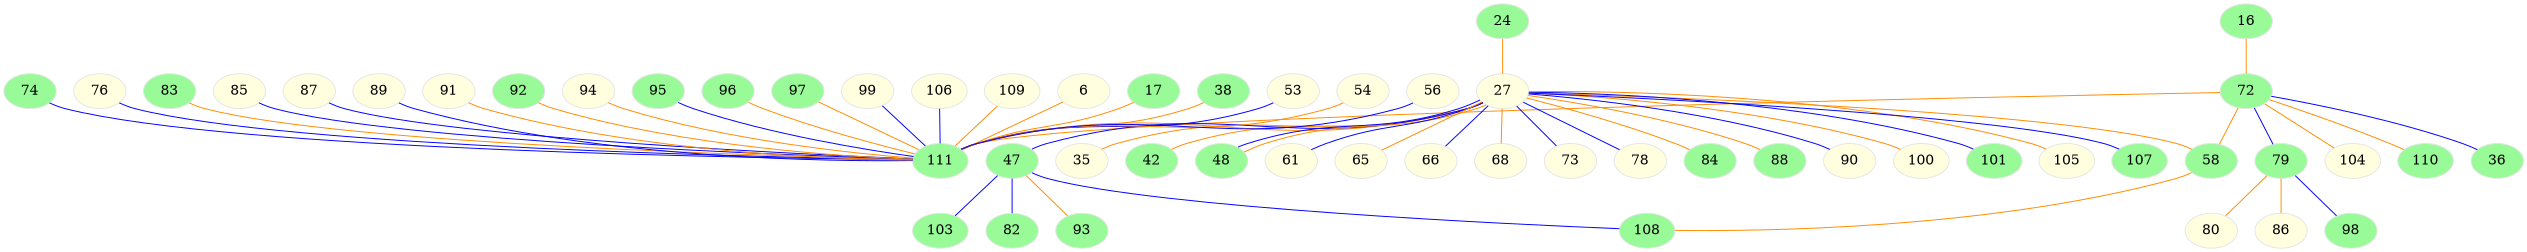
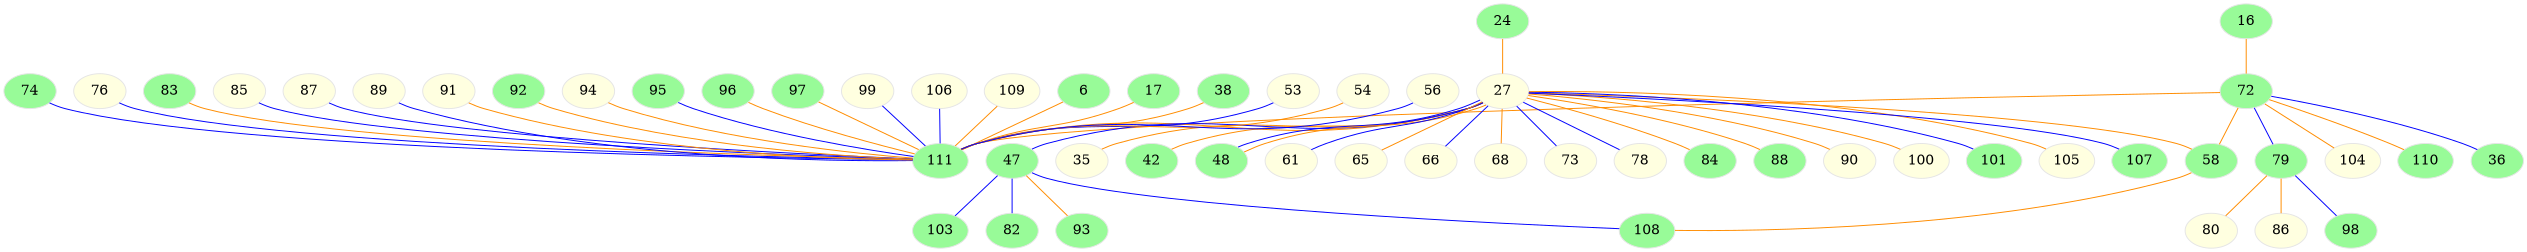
node "6": fillcolor lightyellow -> palegreen
edge "27" -- "90": color blue -> darkorange
